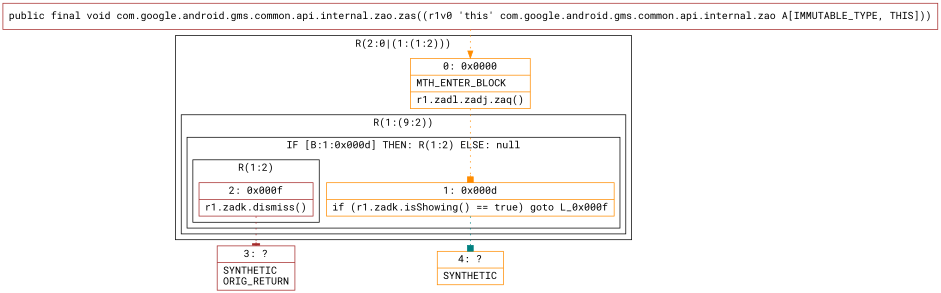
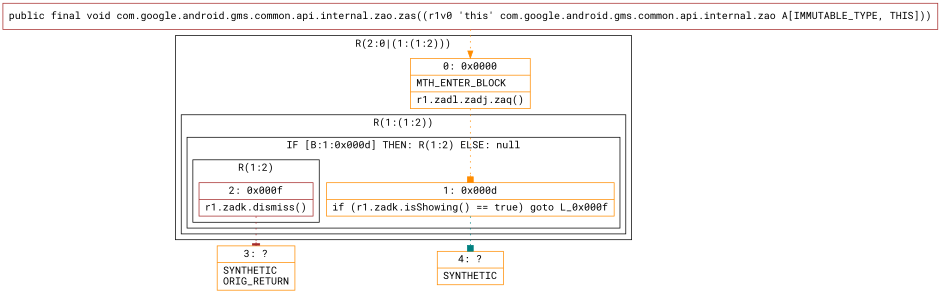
cluster "R(1:(9:2))": label "R(1:(9:2))" -> "R(1:(1:2))"
node "3: ?": color brown -> darkorange
